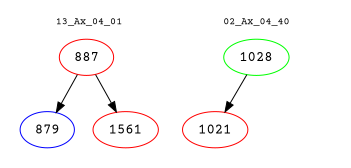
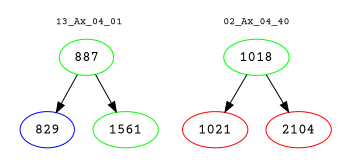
node "887": color red -> green
node "1028": label "1028" -> "1018"
node "879": label "879" -> "829"
node "1561": color red -> green
node "2104": added
